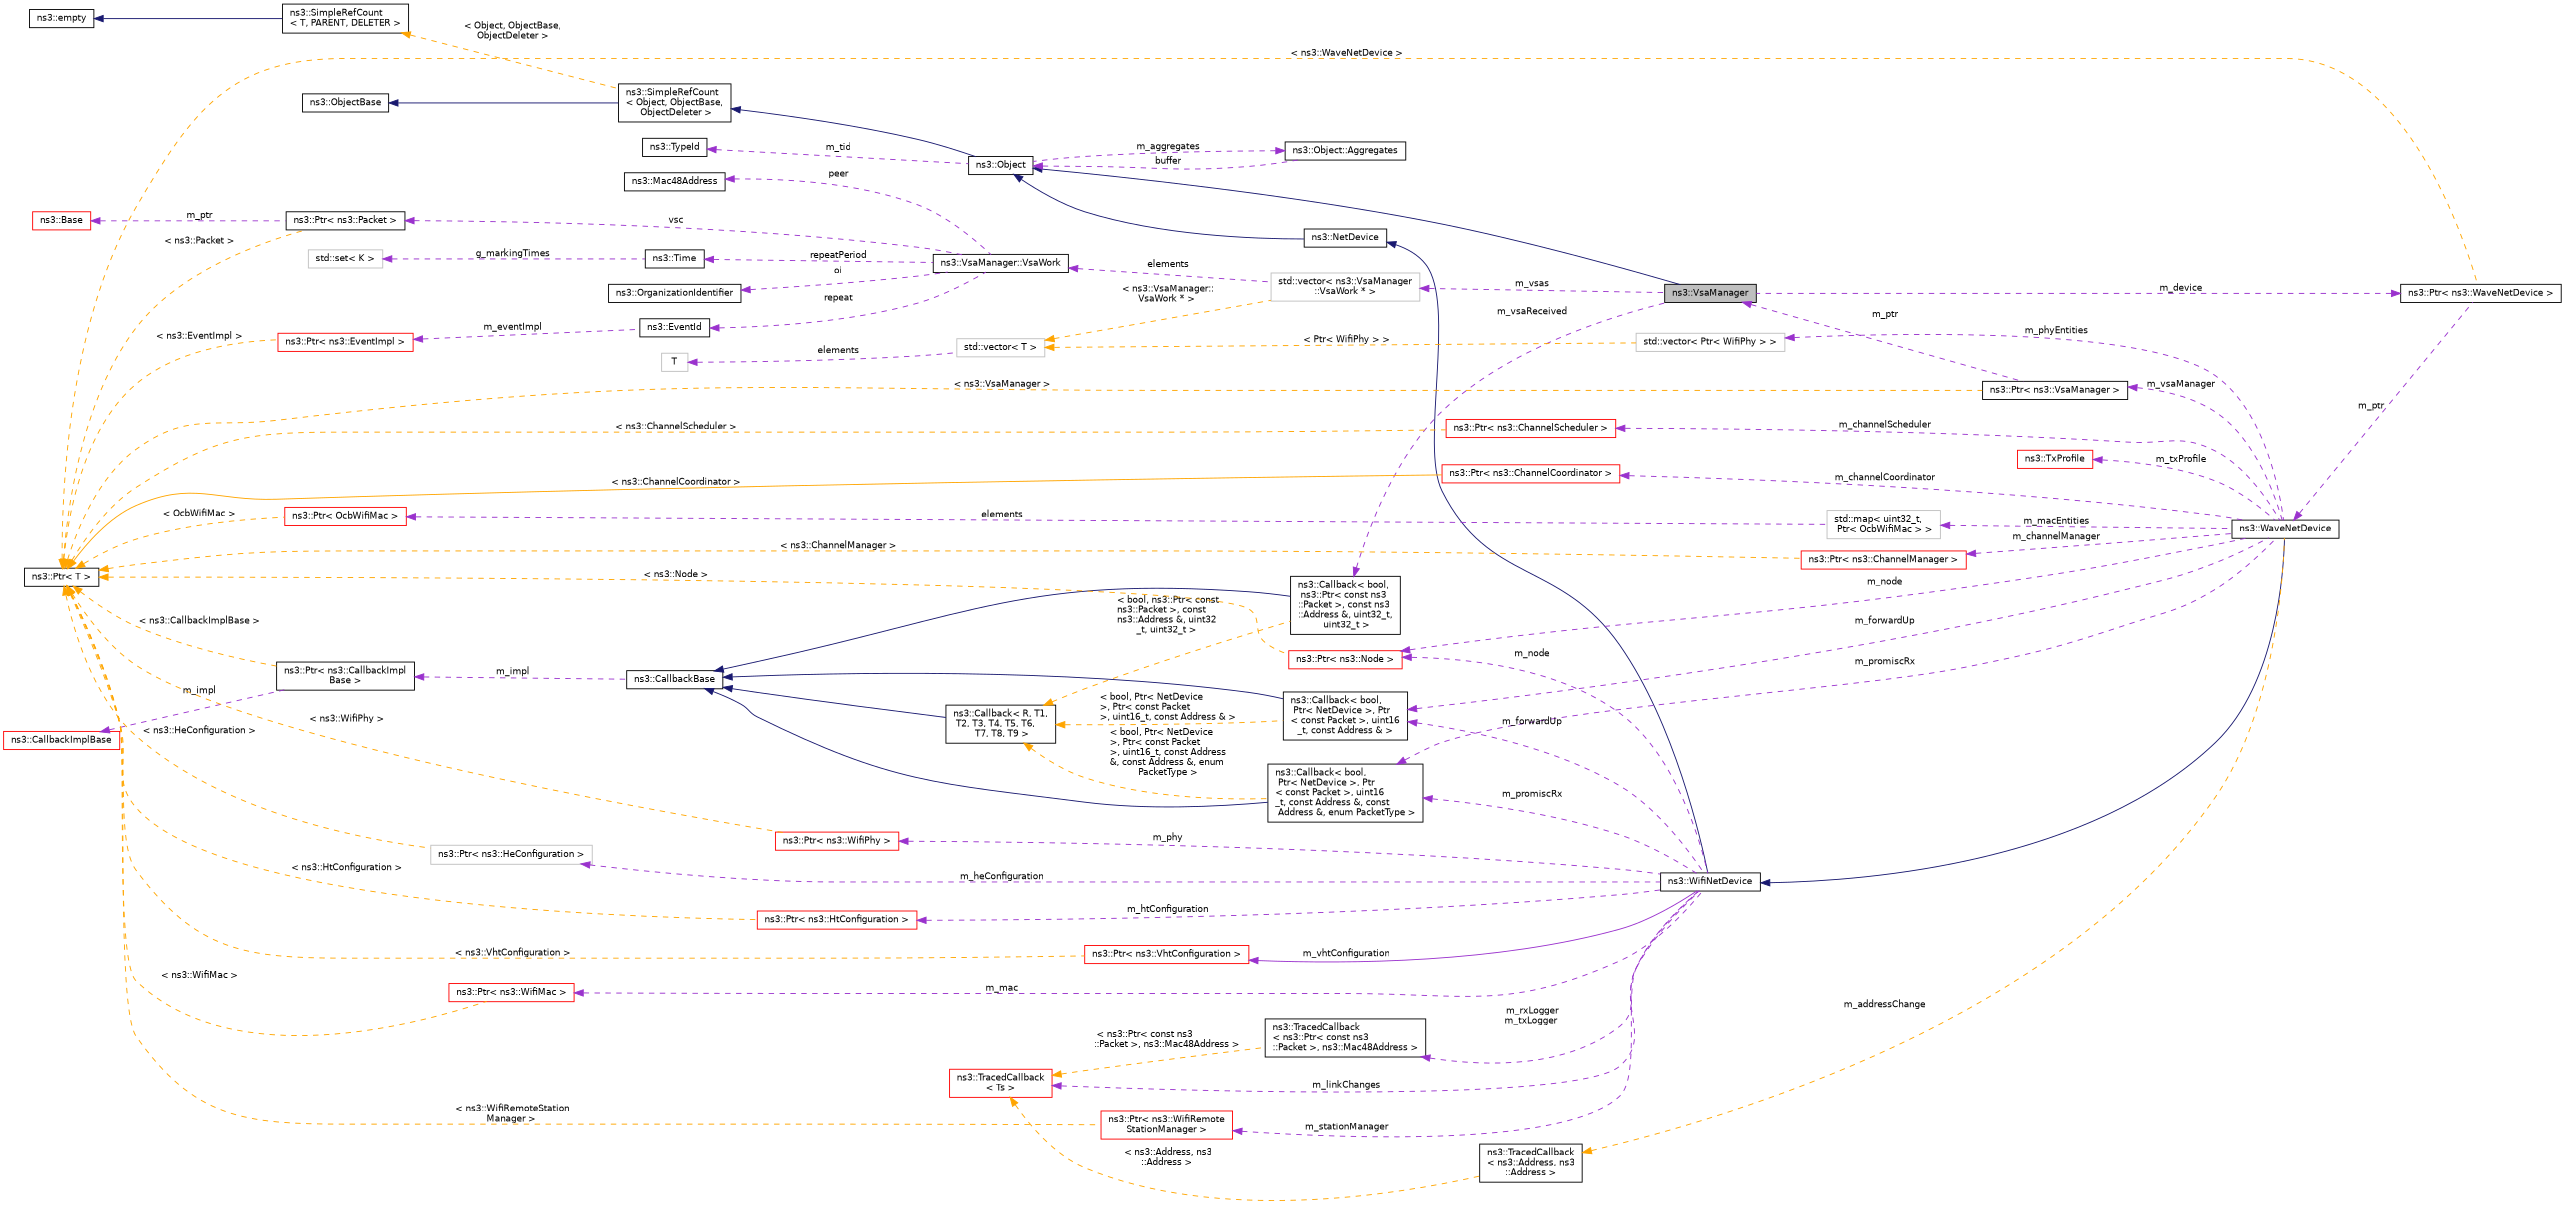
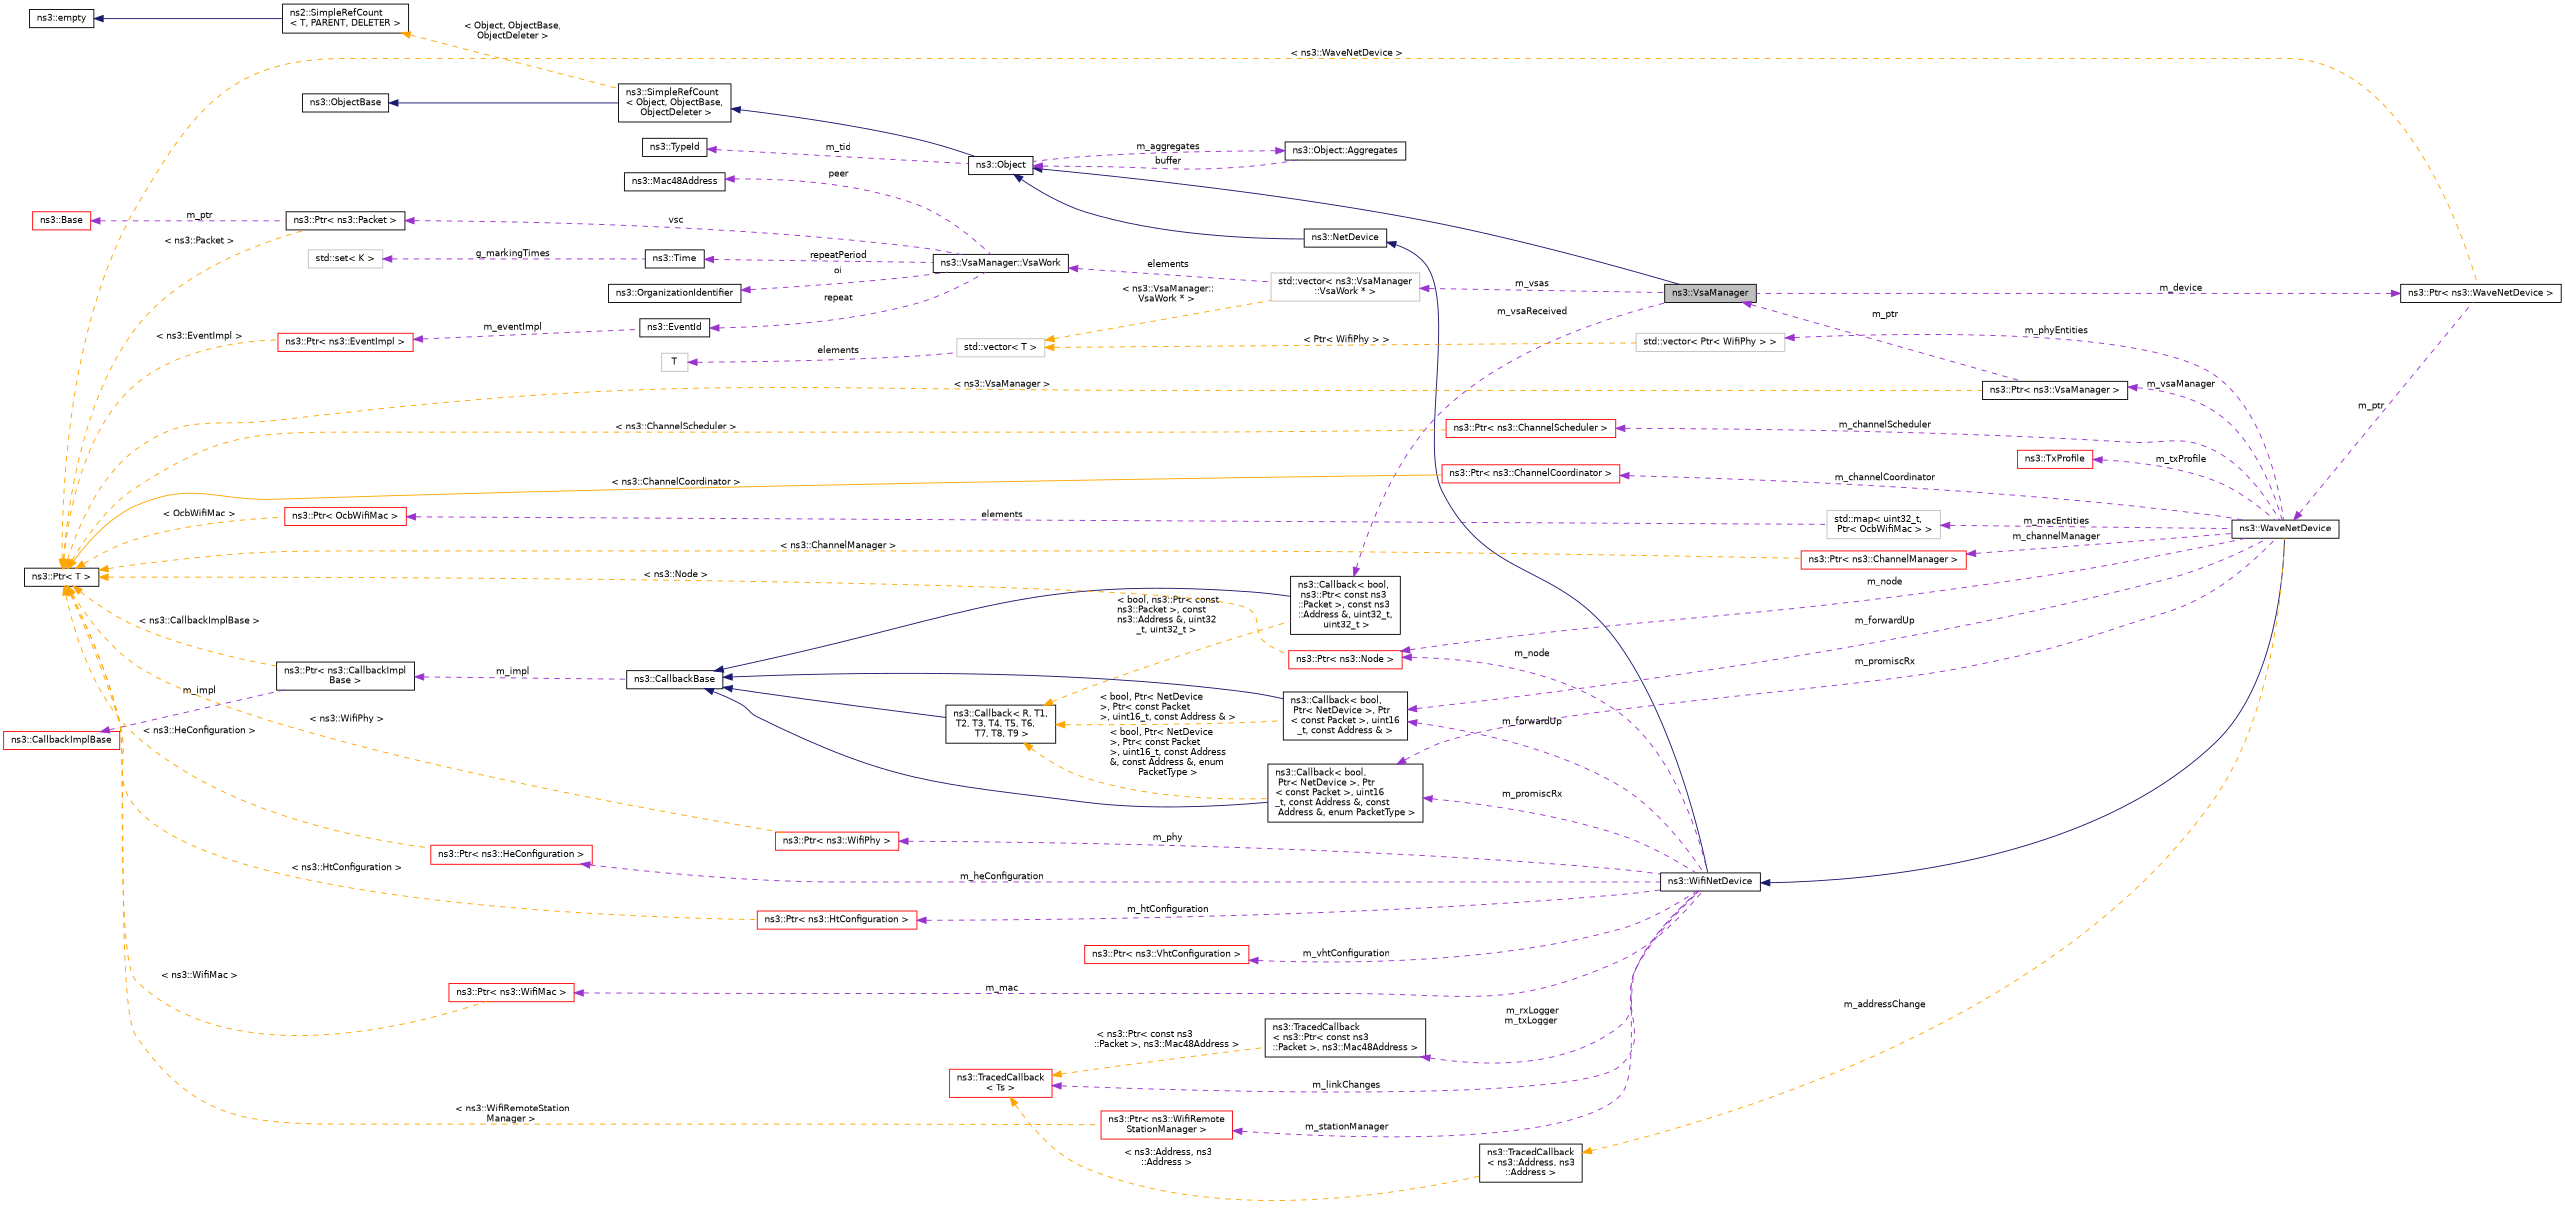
node "ns3::SimpleRefCount < T, PARENT, DELETER >": label "ns3::SimpleRefCount < T, PARENT, DELETER >" -> "ns2::SimpleRefCount < T, PARENT, DELETER >"
node "ns3::Ptr< ns3::HeConfiguration >": color grey75 -> red
edge "ns3::WifiNetDevice" -> "ns3::Ptr< ns3::VhtConfiguration >": style solid -> dashed
edge "ns3::Ptr< ns3::VhtConfiguration >" -> "ns3::Ptr< T >": removed, label "< ns3::VhtConfiguration >"
